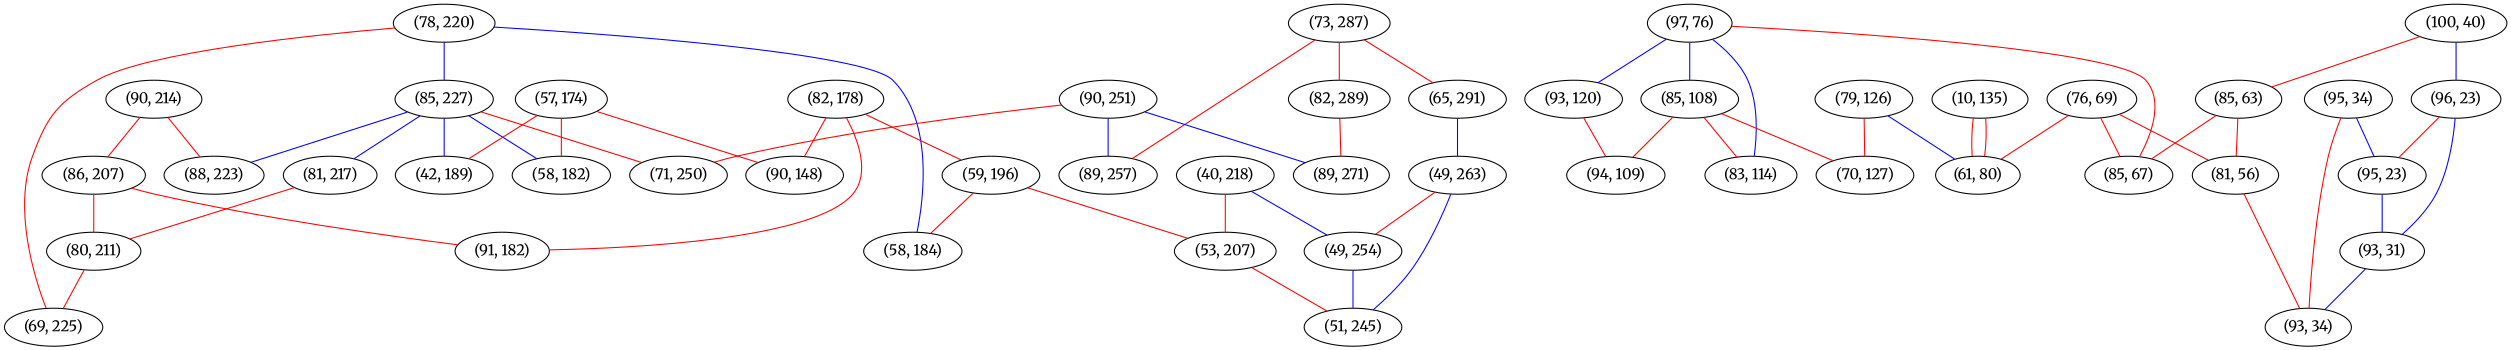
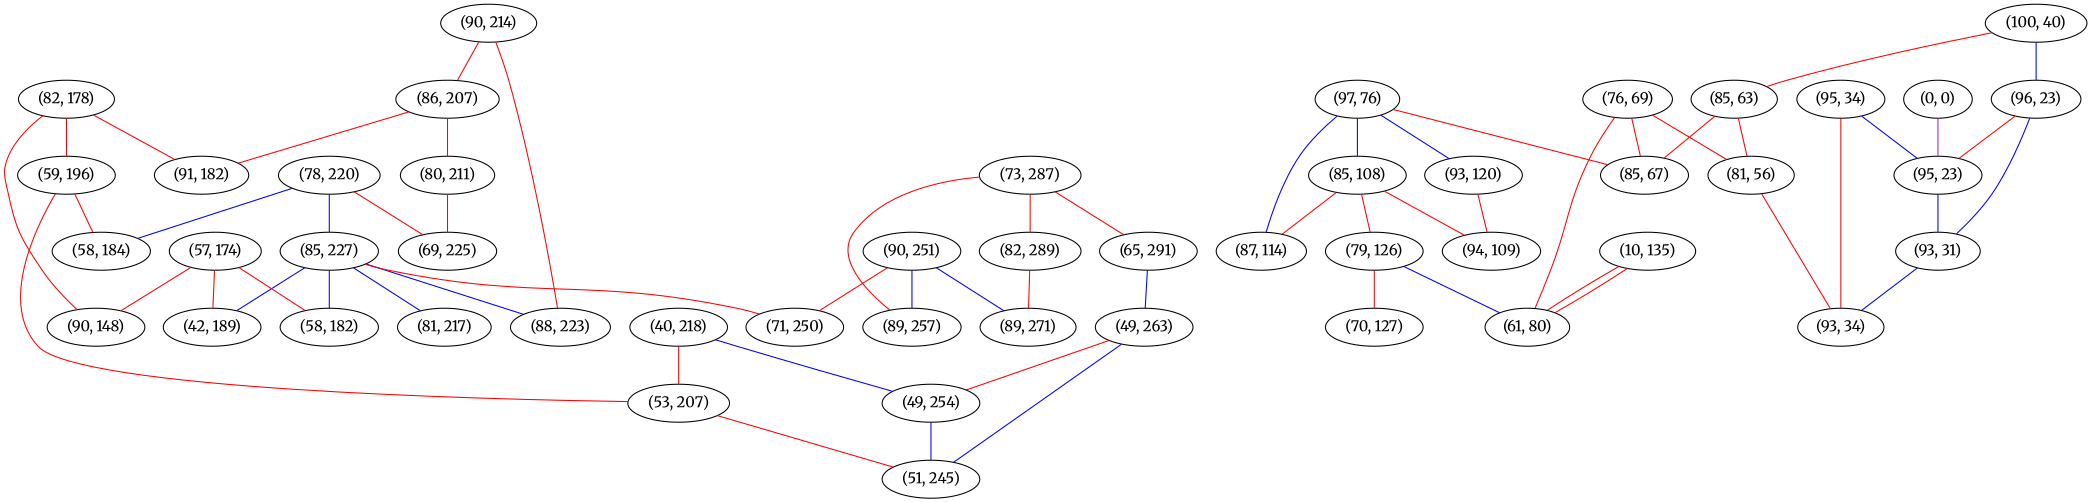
node "(0, 0)": added
edge "(85, 108)" -- "(70, 127)": now "(85, 108)" -- "(79, 126)"
node "(83, 114)": label "(83, 114)" -> "(87, 114)"
edge "(81, 217)" -- "(80, 211)": removed
